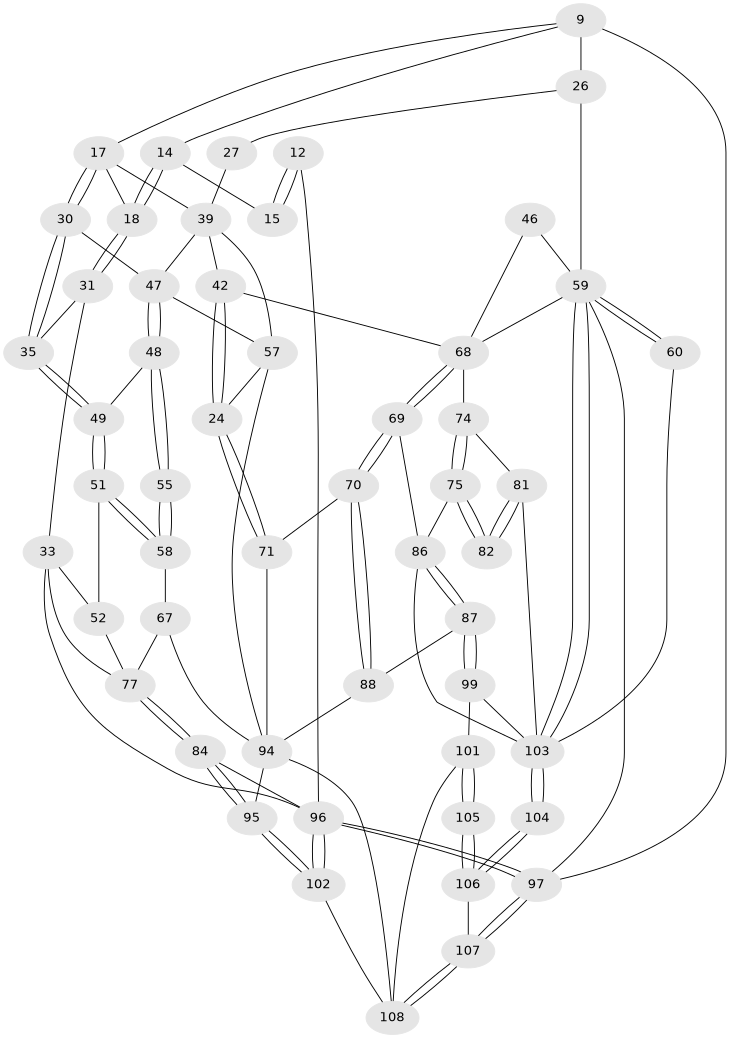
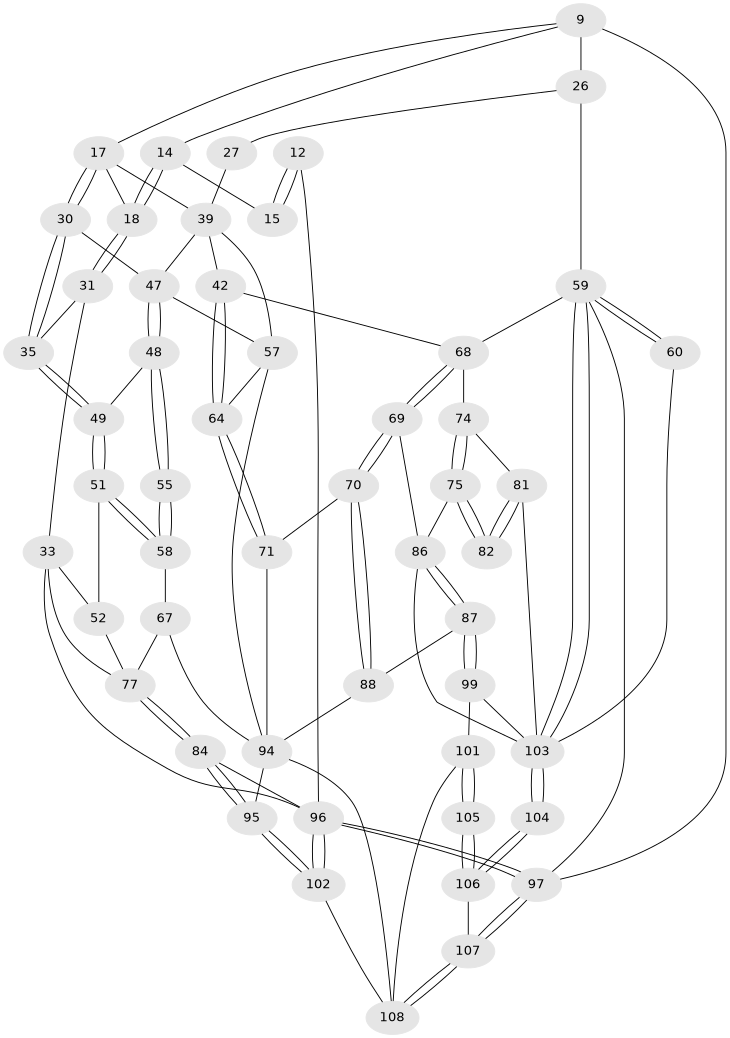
node "46": removed
node "24": label "24" -> "64"
